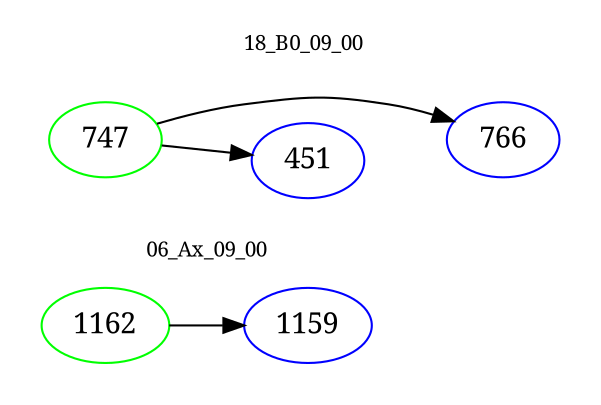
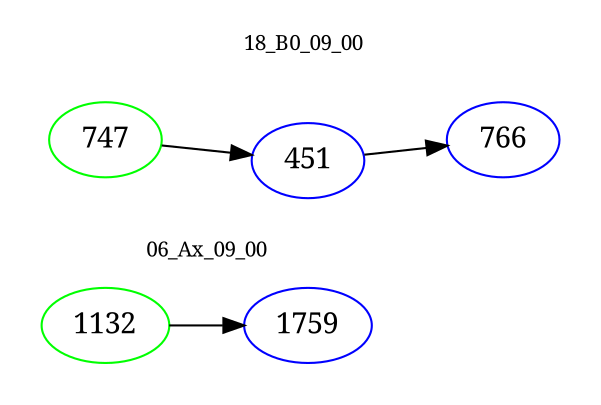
edge "747" -> "766": now "451" -> "766"
node "1162": label "1162" -> "1132"
node "1159": label "1159" -> "1759"
